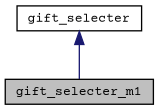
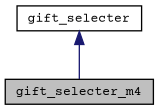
node "gift_selecter_m1": label "gift_selecter_m1" -> "gift_selecter_m4"
